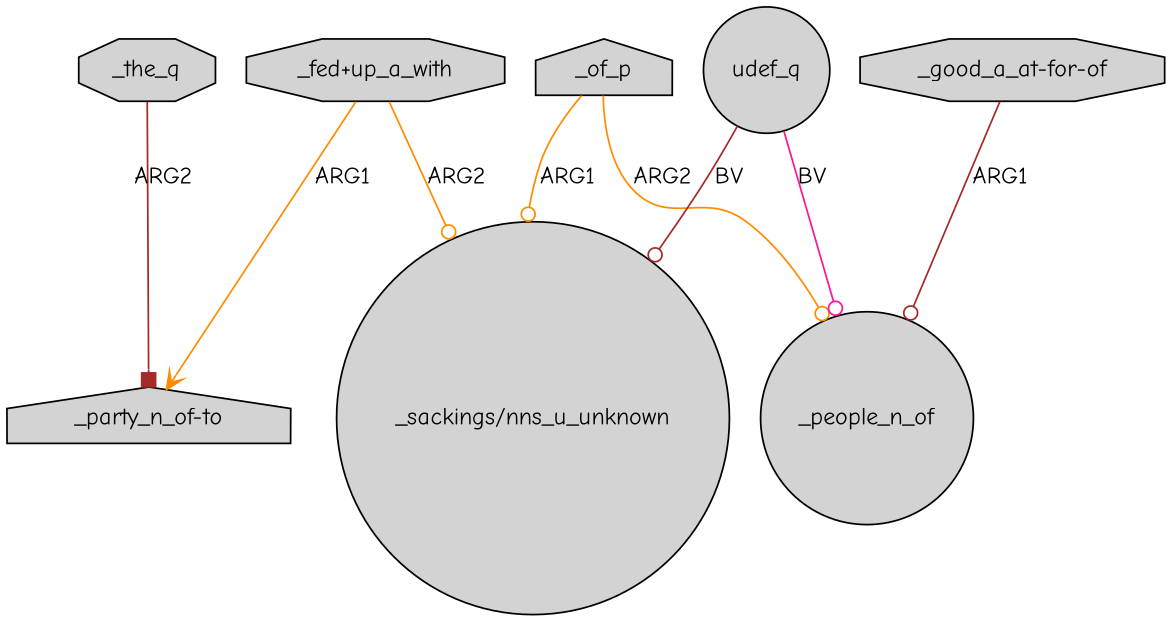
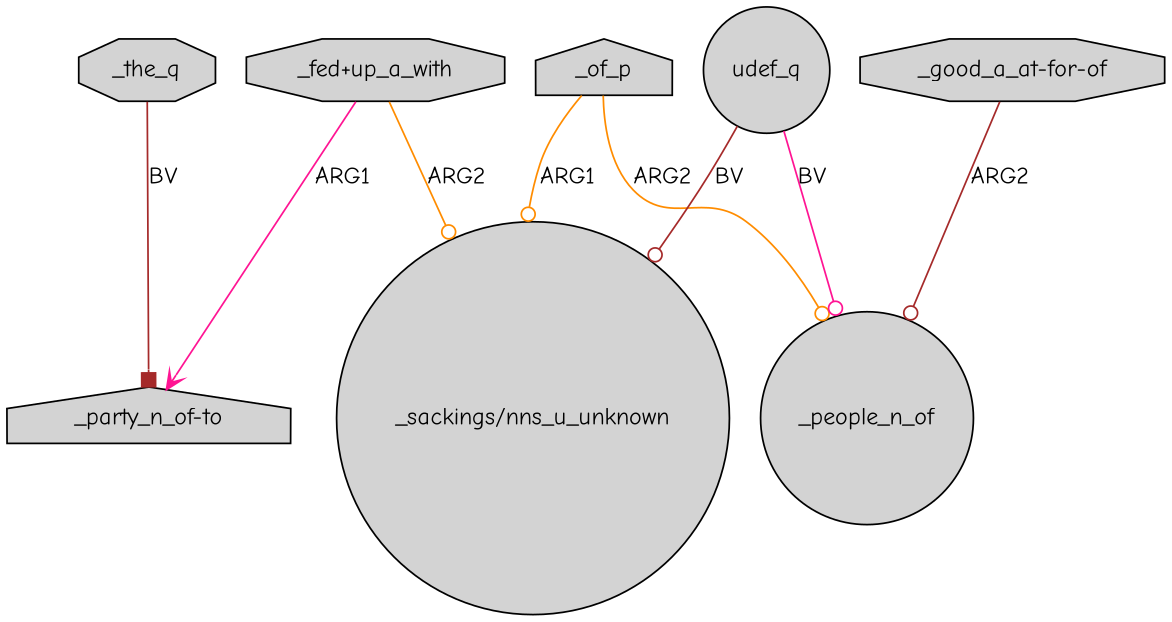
edge "_the_q" -> "_party_n_of-to": label "ARG2" -> "BV"
edge "_good_a_at-for-of" -> "_people_n_of": label "ARG1" -> "ARG2"
edge "_fed+up_a_with" -> "_party_n_of-to": color darkorange -> deeppink
